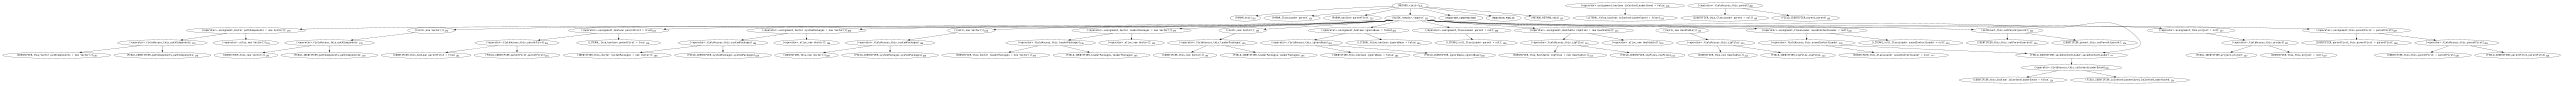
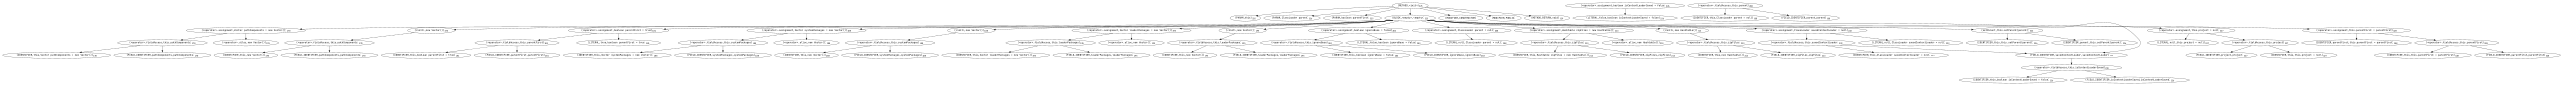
edge "(BLOCK,<empty>,<empty>)" -> "(<init>,new Hashtable())": added
node "(LITERAL,null,this.project = null)": added
